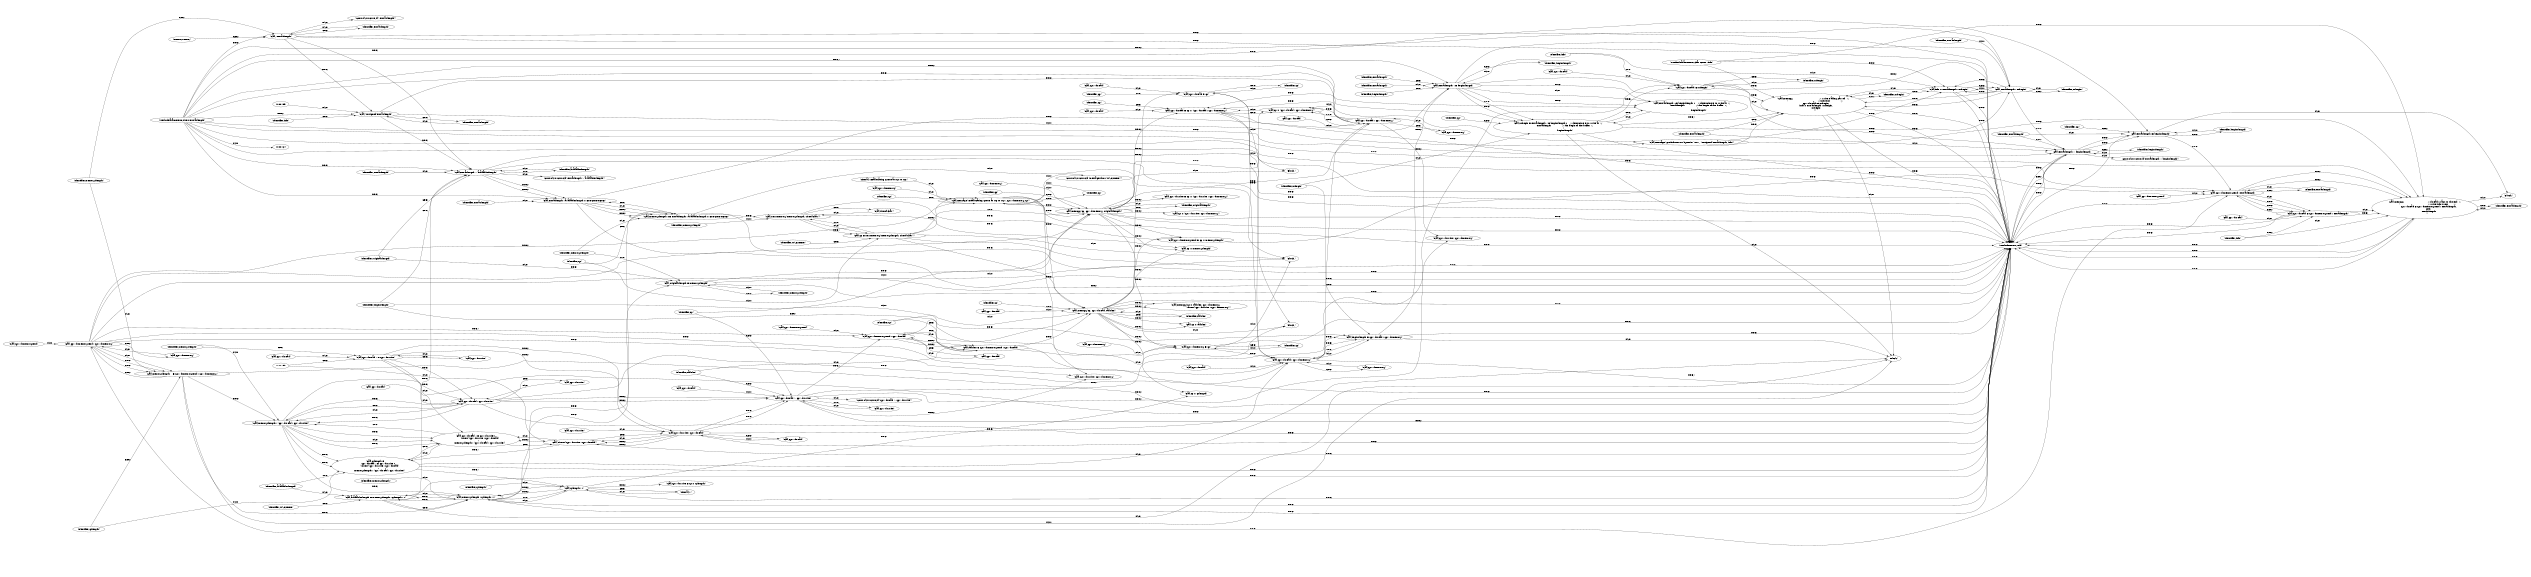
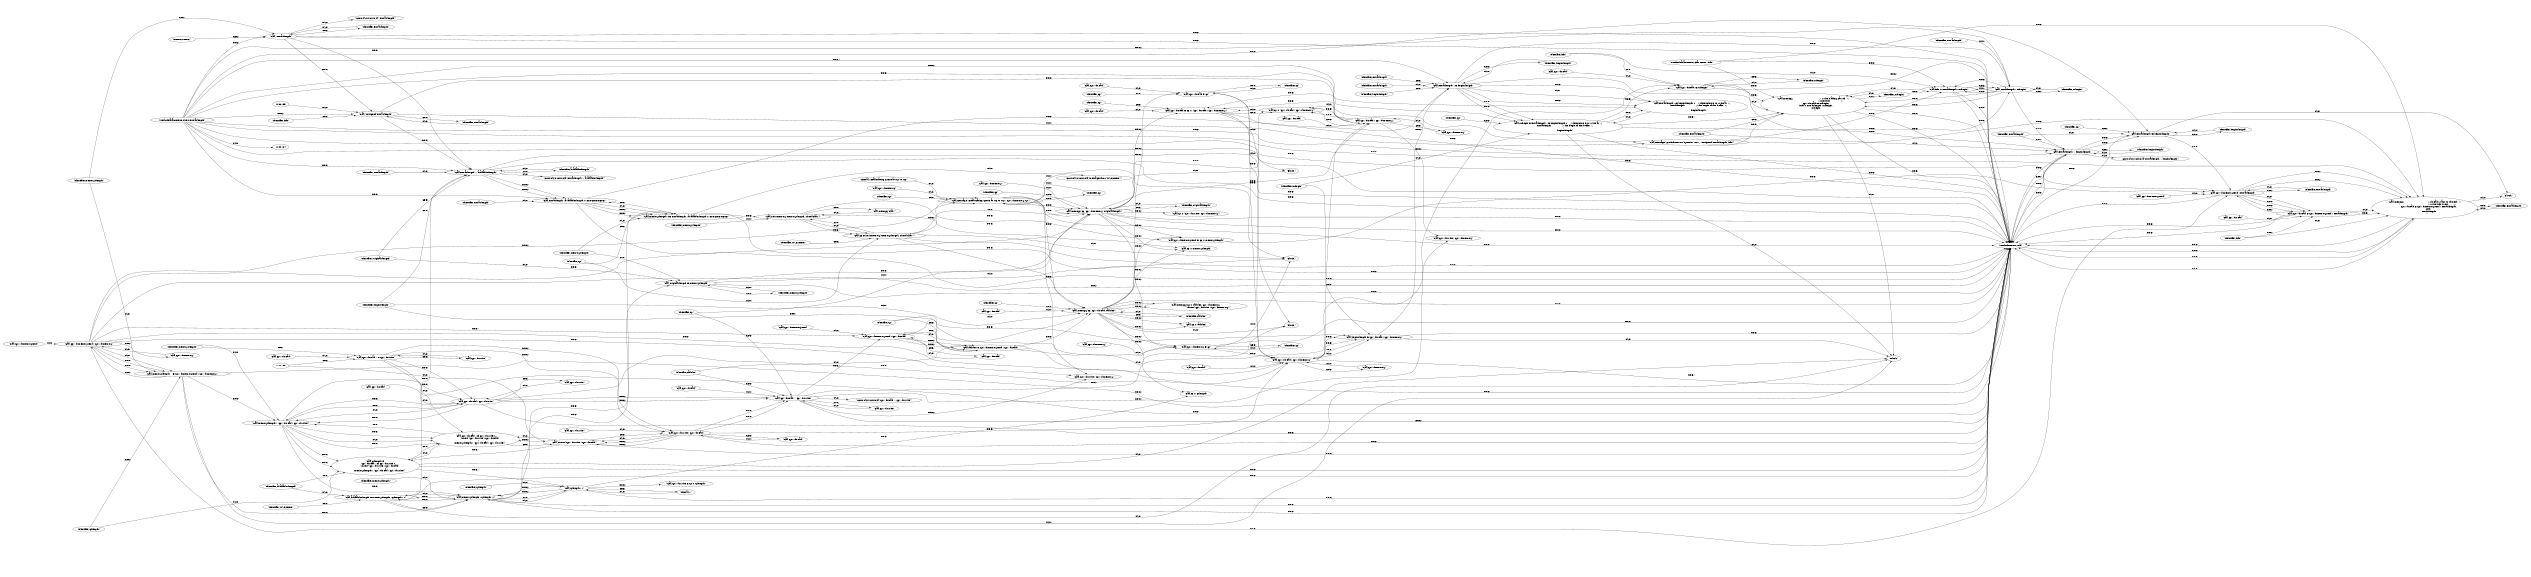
node "(Call,qp->d_write = cp + (qp->d_write - qp->d_memory))": removed
node "(Call,sizeof(char))": label "(Call,sizeof(char))" -> "(Call,memcpy(char))"
